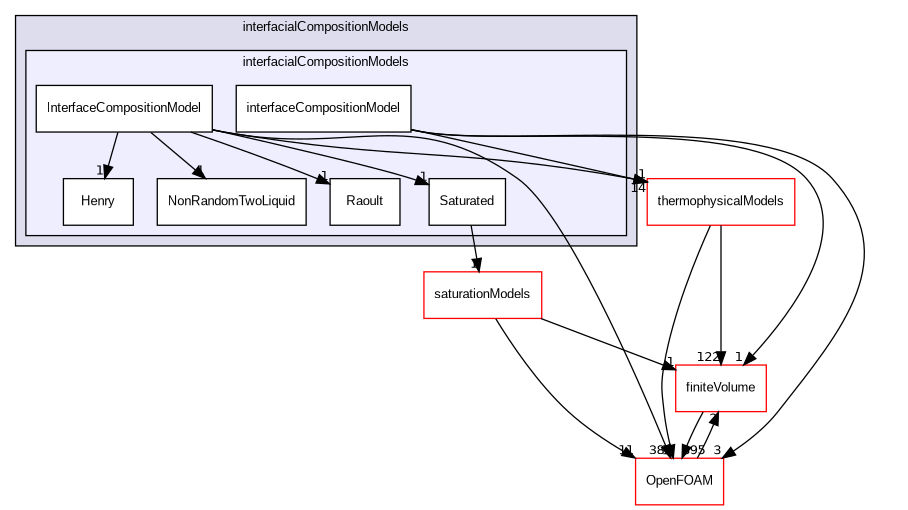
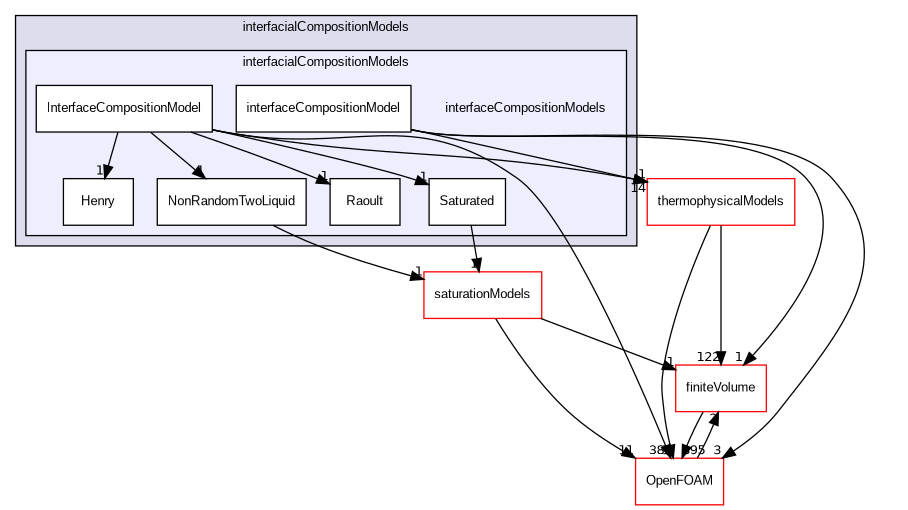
node "interfaceCompositionModels": added
edge "NonRandomTwoLiquid" -> "saturationModels": added
